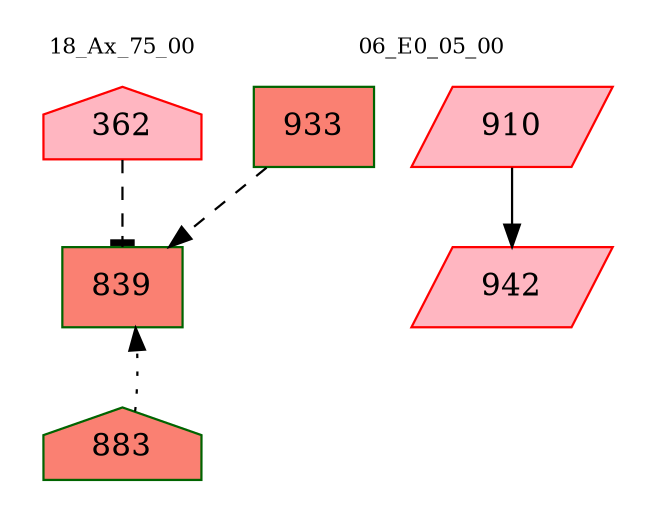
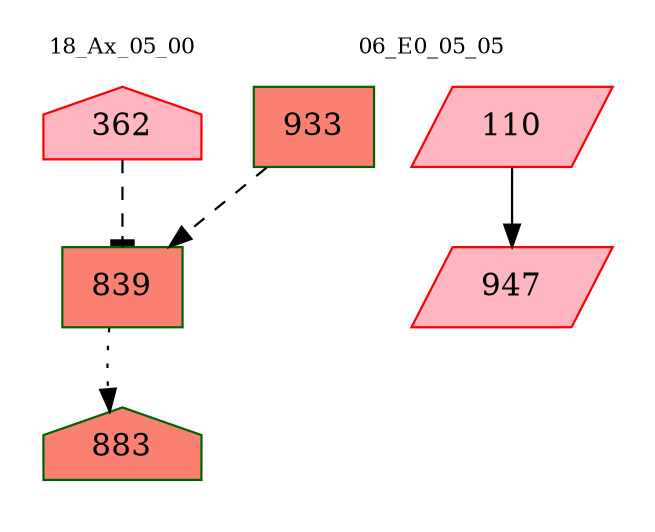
cluster "18_Ax_75_00": label "18_Ax_75_00" -> "18_Ax_05_00"
cluster "06_E0_05_00": label "06_E0_05_00" -> "06_E0_05_05"
node "910": label "910" -> "110"
node "942": label "942" -> "947"
edge "883" -> "839": reversed
